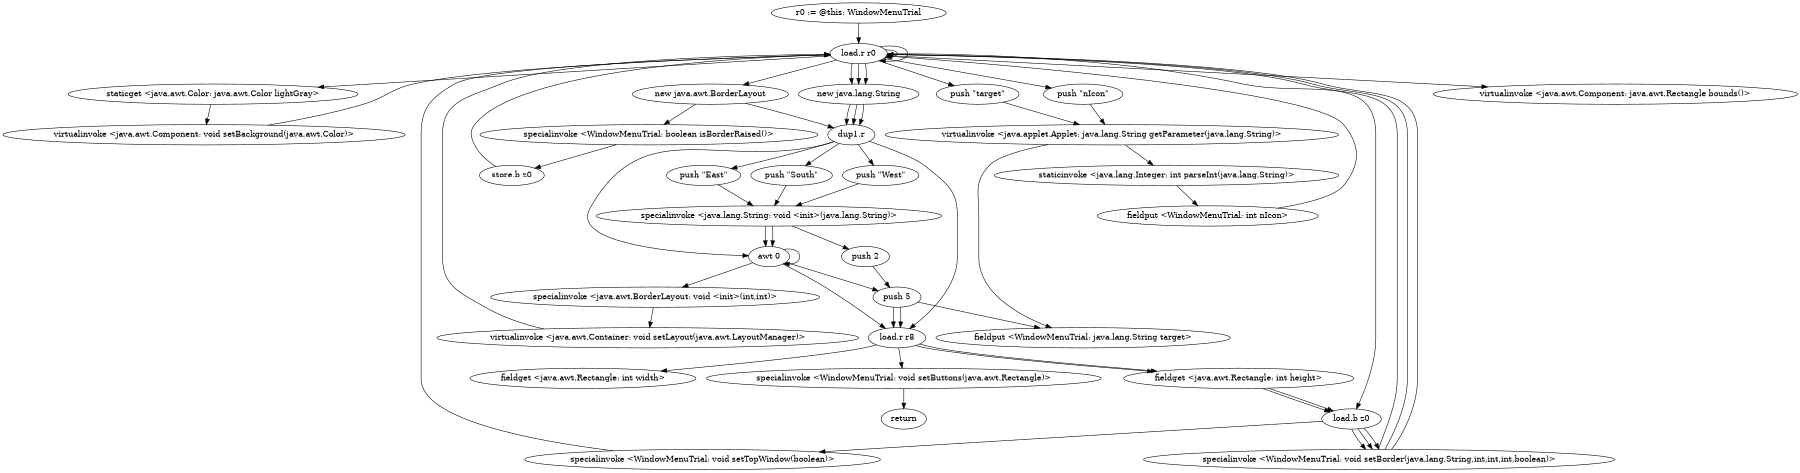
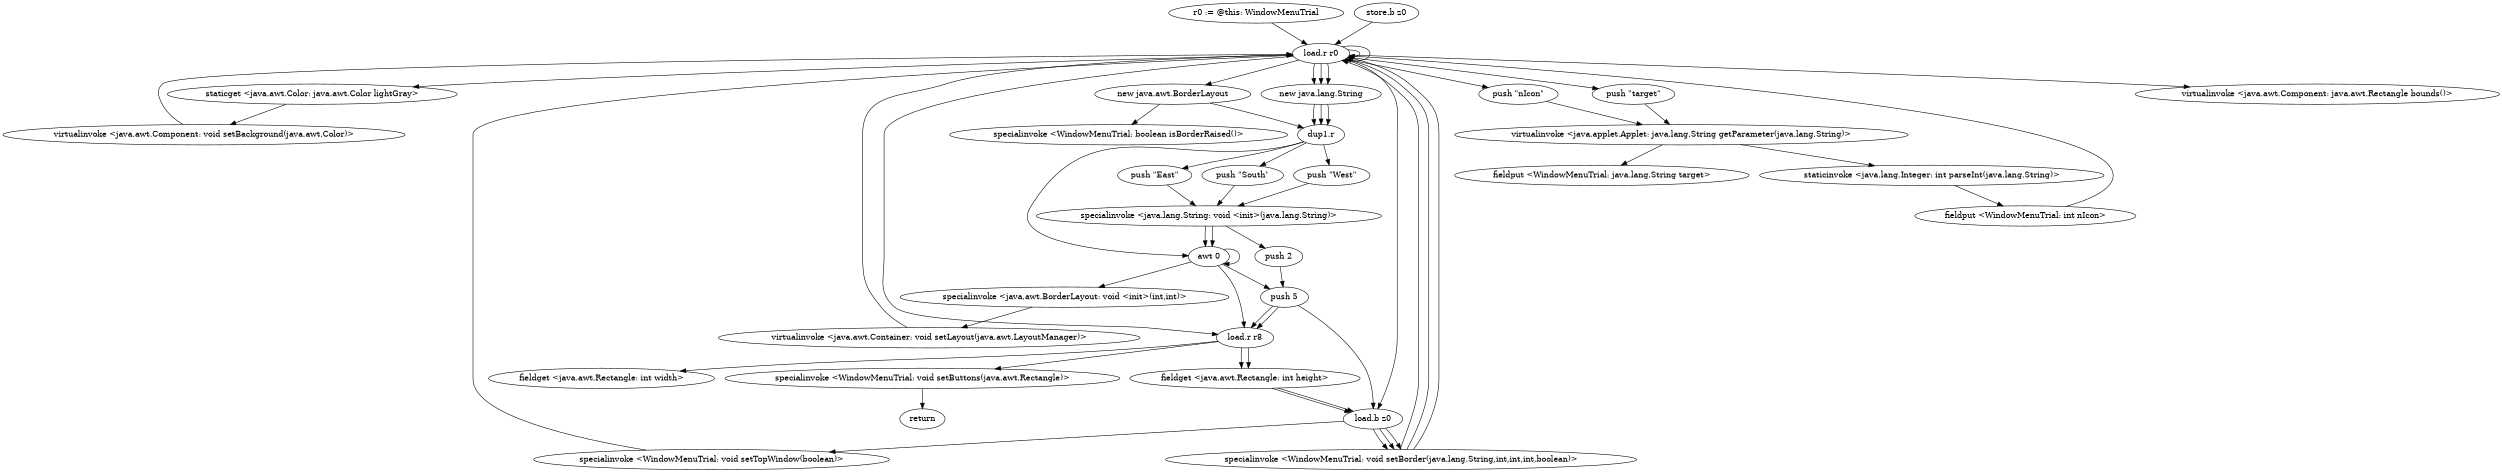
edge "specialinvoke <WindowMenuTrial: boolean isBorderRaised()>" -> "store.b z0": removed
edge "dup1.r" -> "load.r r8": now "load.r r0" -> "load.r r8"
edge "push 5" -> "fieldput <WindowMenuTrial: java.lang.String target>": now "push 5" -> "load.b z0"
